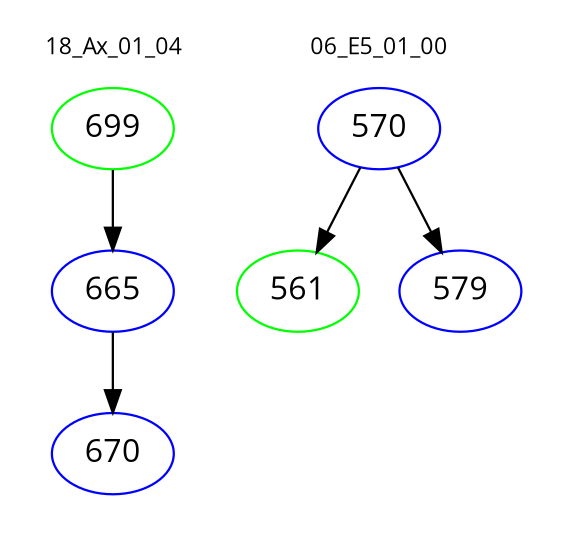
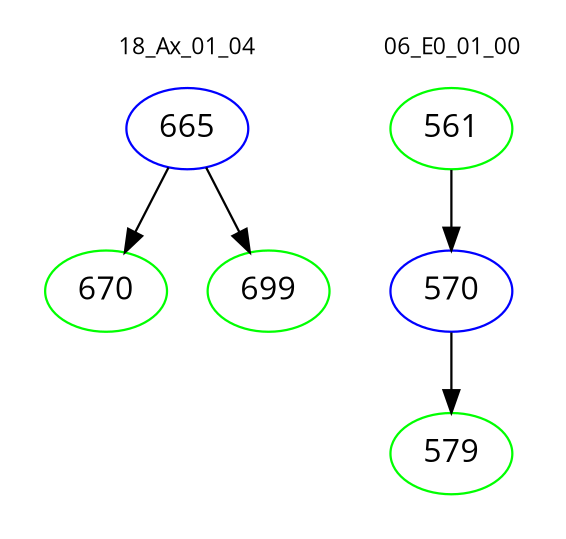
cluster "06_E5_01_00": label "06_E5_01_00" -> "06_E0_01_00"
edge "699" -> "665": reversed
edge "570" -> "561": reversed
node "579": color blue -> green
node "670": color blue -> green
